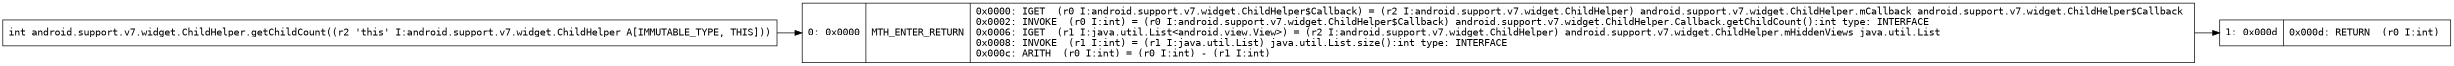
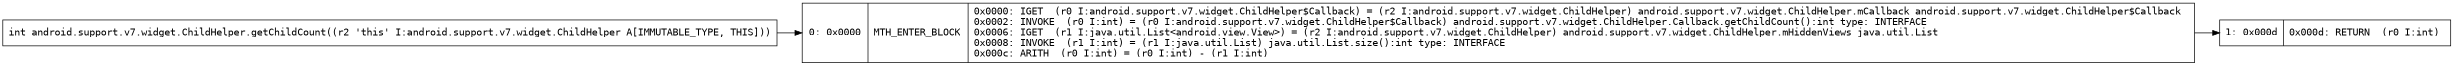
node "0: 0x0000": text "MTH_ENTER_RETURN" -> "MTH_ENTER_BLOCK"
